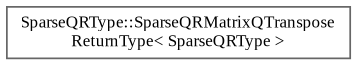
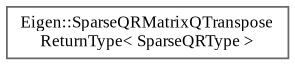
node "SparseQRType::SparseQRMatrixQTranspose ReturnType< SparseQRType >": label "SparseQRType::SparseQRMatrixQTranspose ReturnType< SparseQRType >" -> "Eigen::SparseQRMatrixQTranspose ReturnType< SparseQRType >"
